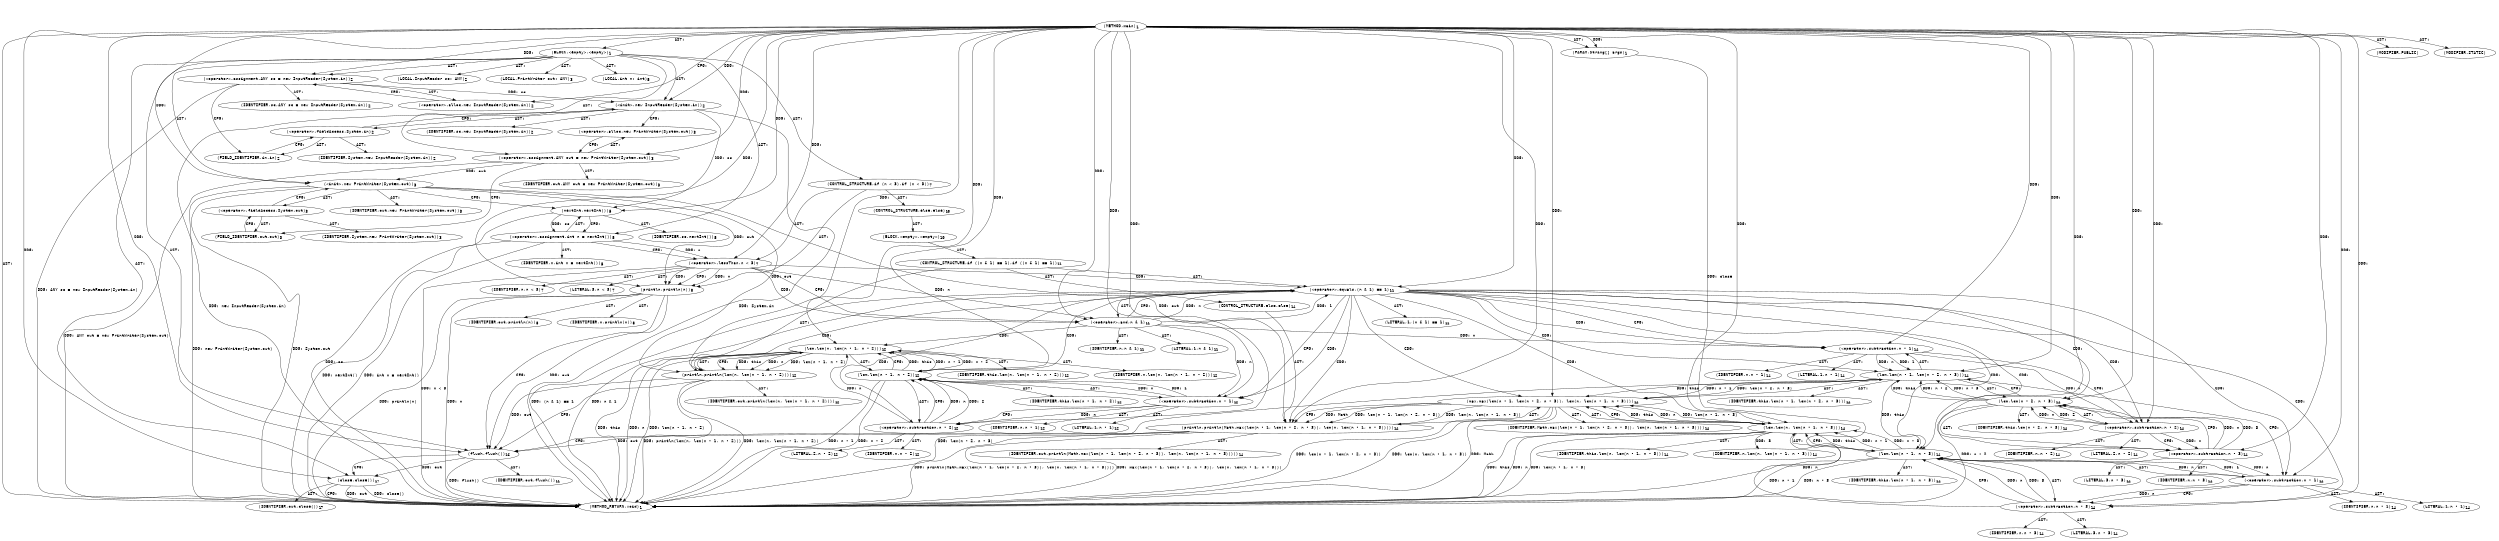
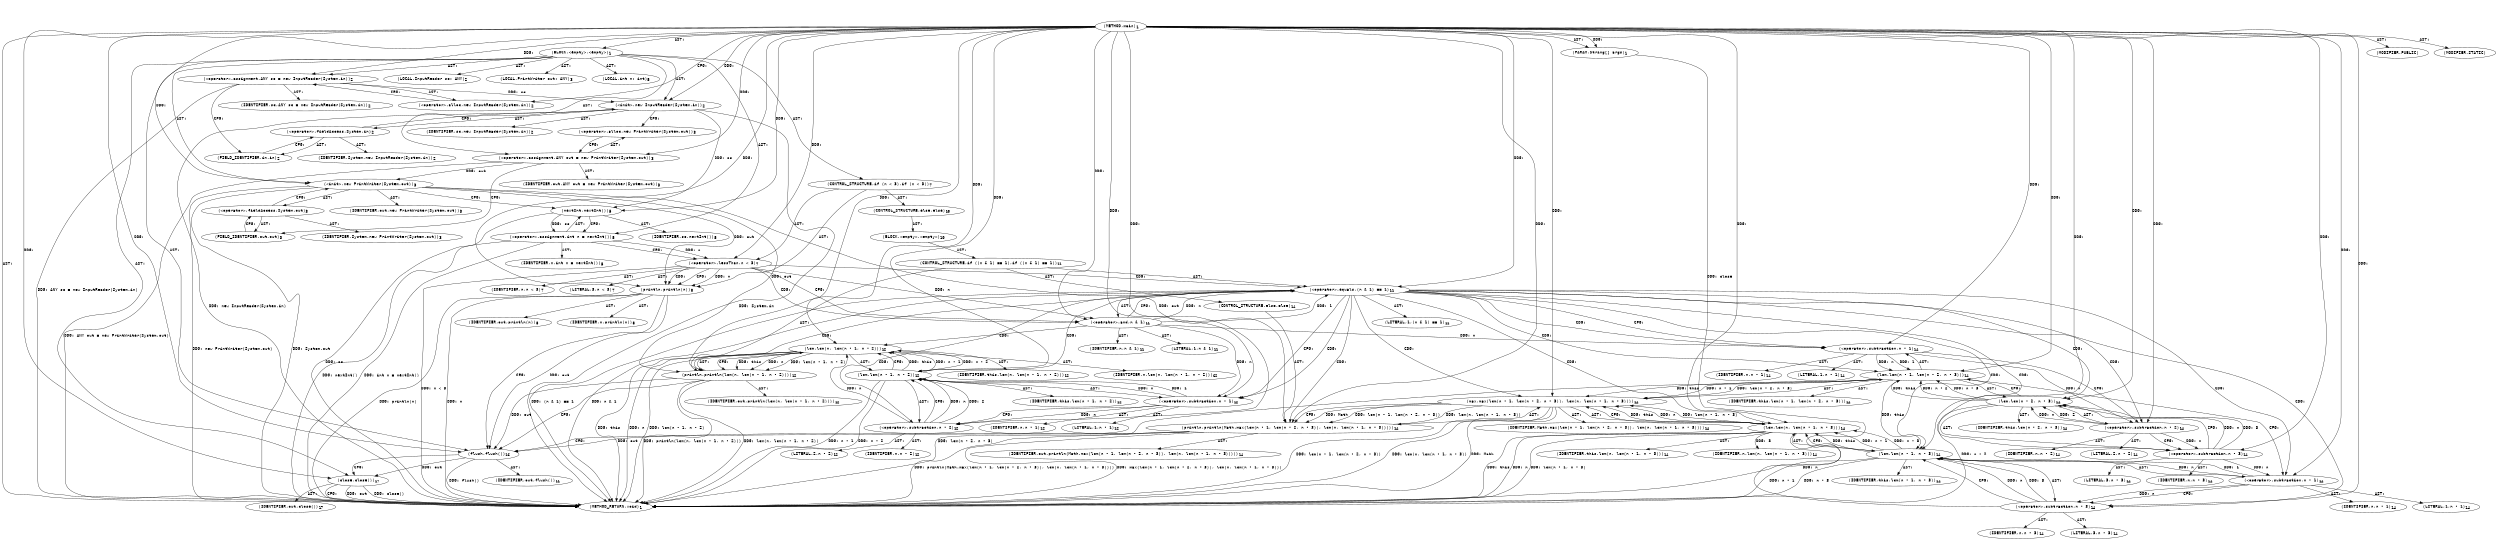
node "(IDENTIFIER,n,lcm(n, lcm(n - 1, n - 2)))": text "12" -> "62"
